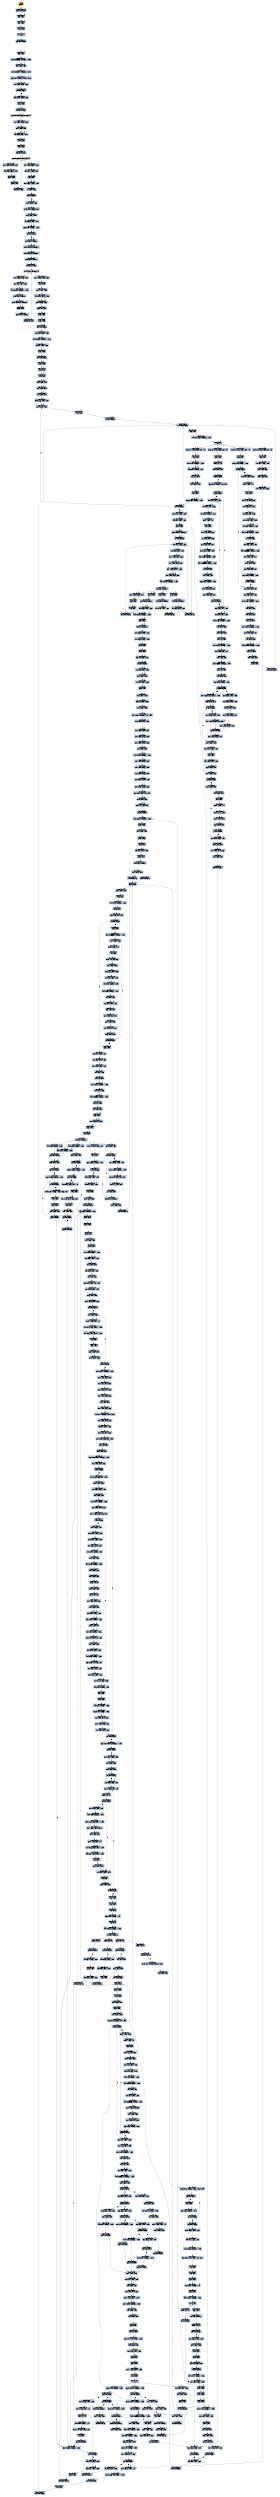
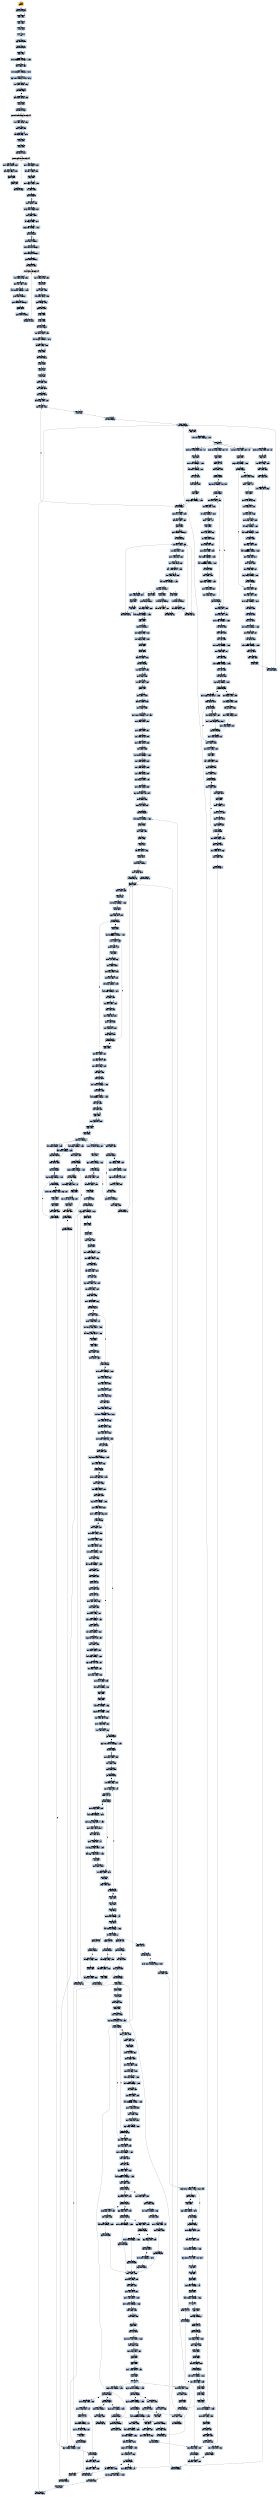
node "0x004b800e call 0x004b8014": added
